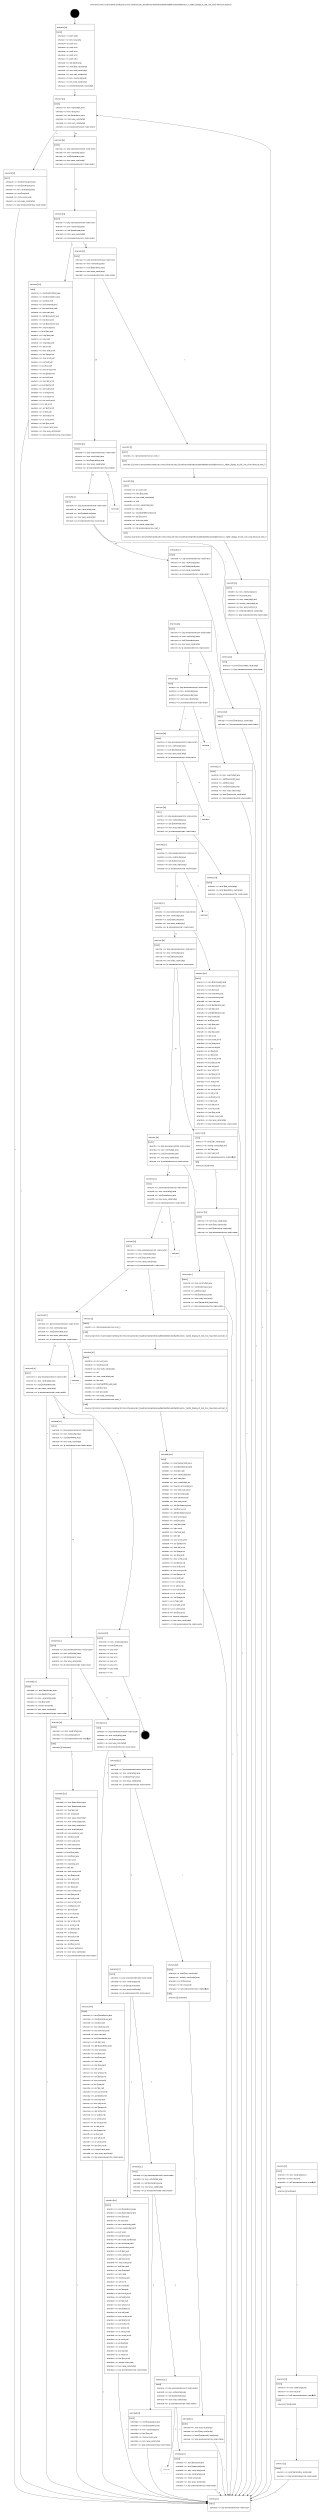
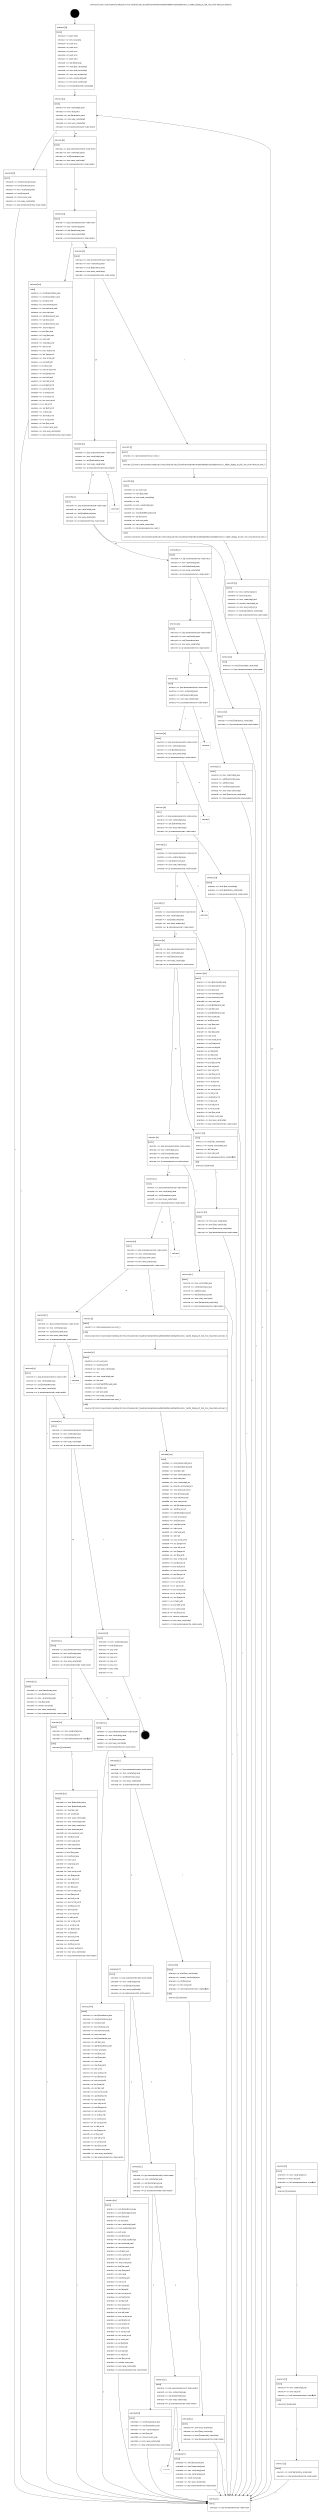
edge "0x4016ed [25]" -> "0x401706 [25]": added, label "18"
edge "0x401819 [25]" -> "0x401e98 [21]": now "0x401832 [25]" -> "0x401e98 [21]"
